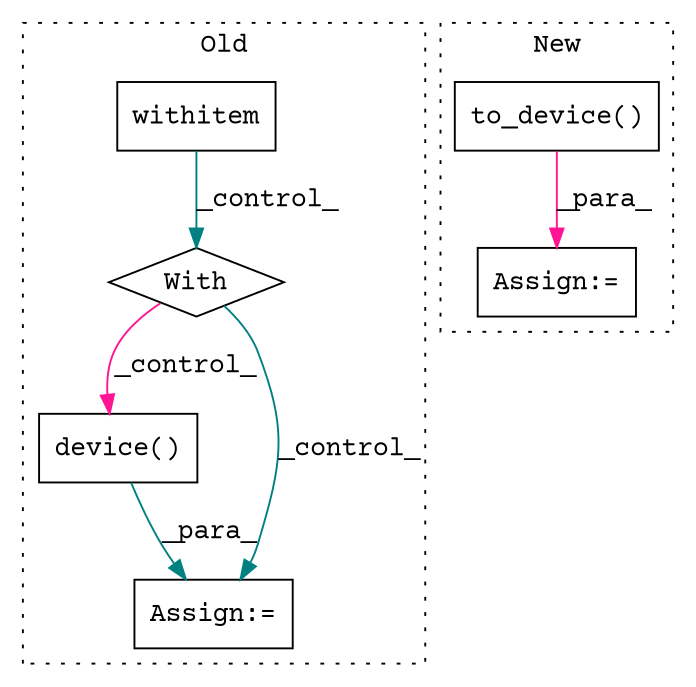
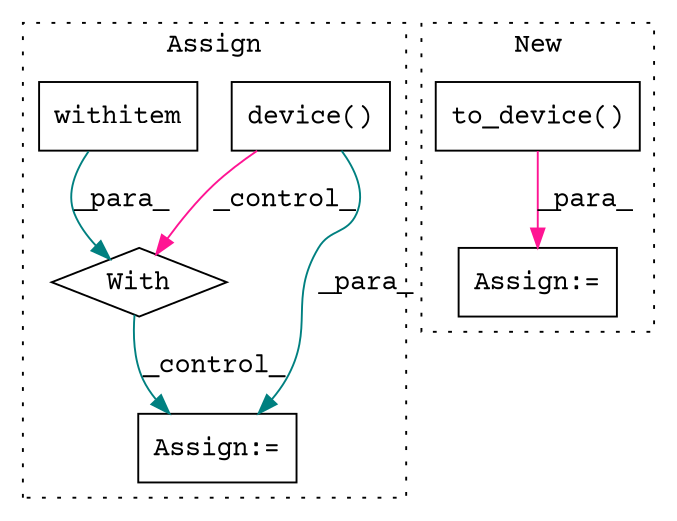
cluster "Old": label "Old" -> "Assign"
edge "withitem" -> "With": label "_control_" -> "_para_"
edge "With" -> "device()": reversed
